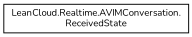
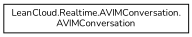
node "LeanCloud.Realtime.AVIMConversation. ReceivedState": label "LeanCloud.Realtime.AVIMConversation. ReceivedState" -> "LeanCloud.Realtime.AVIMConversation. AVIMConversation"
